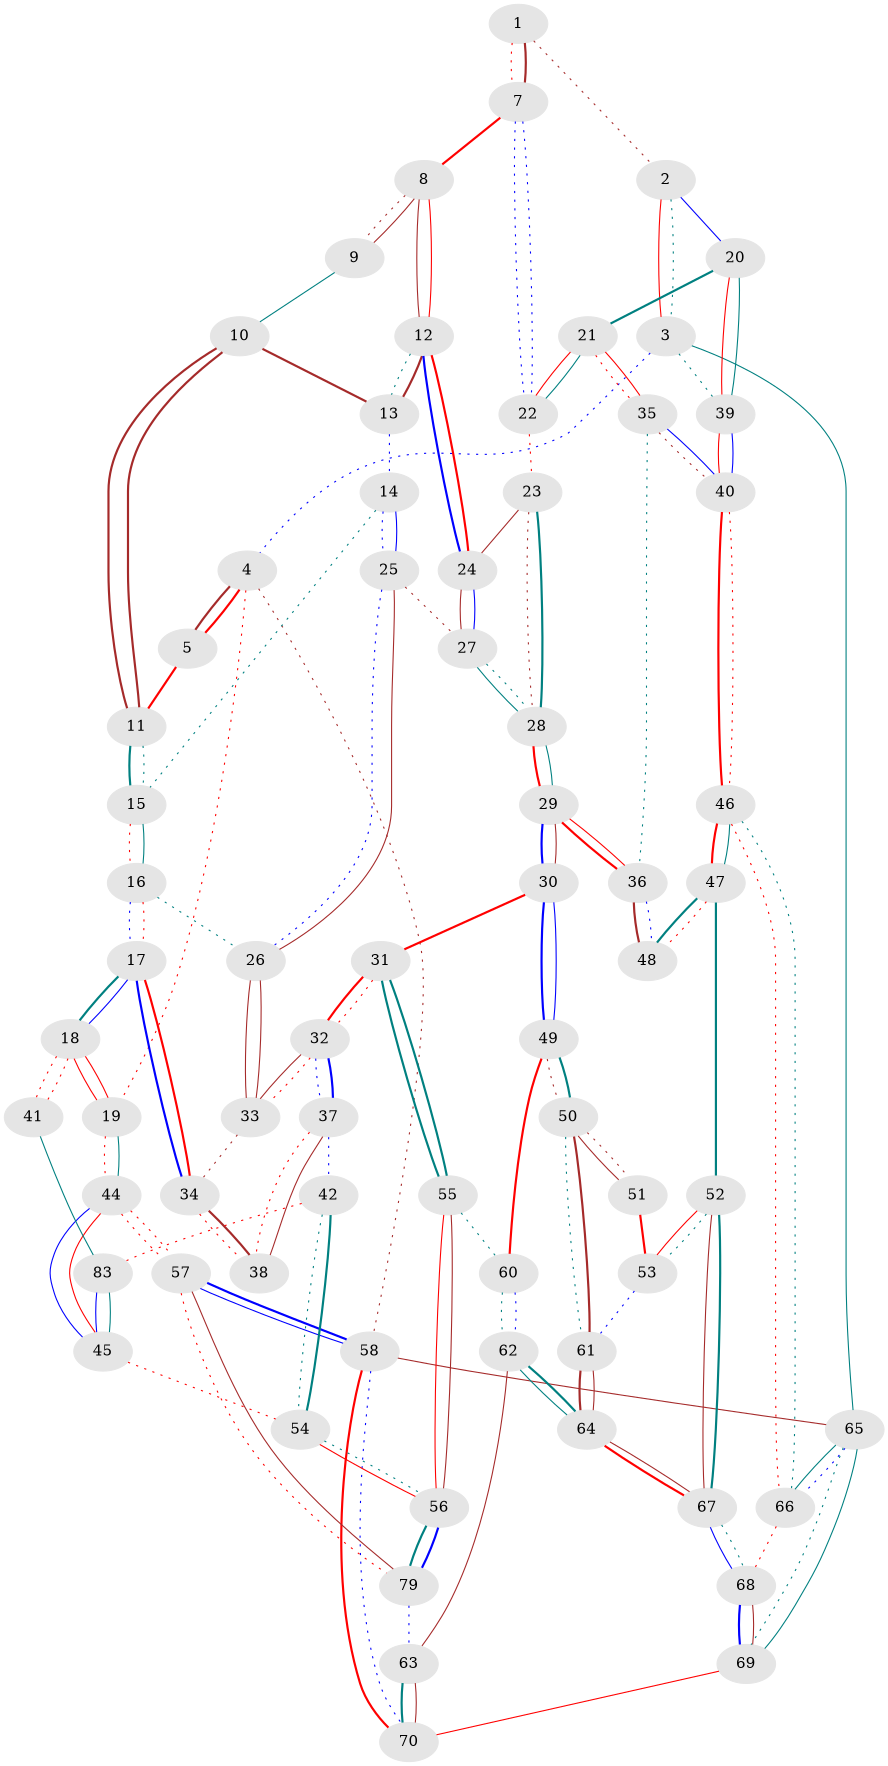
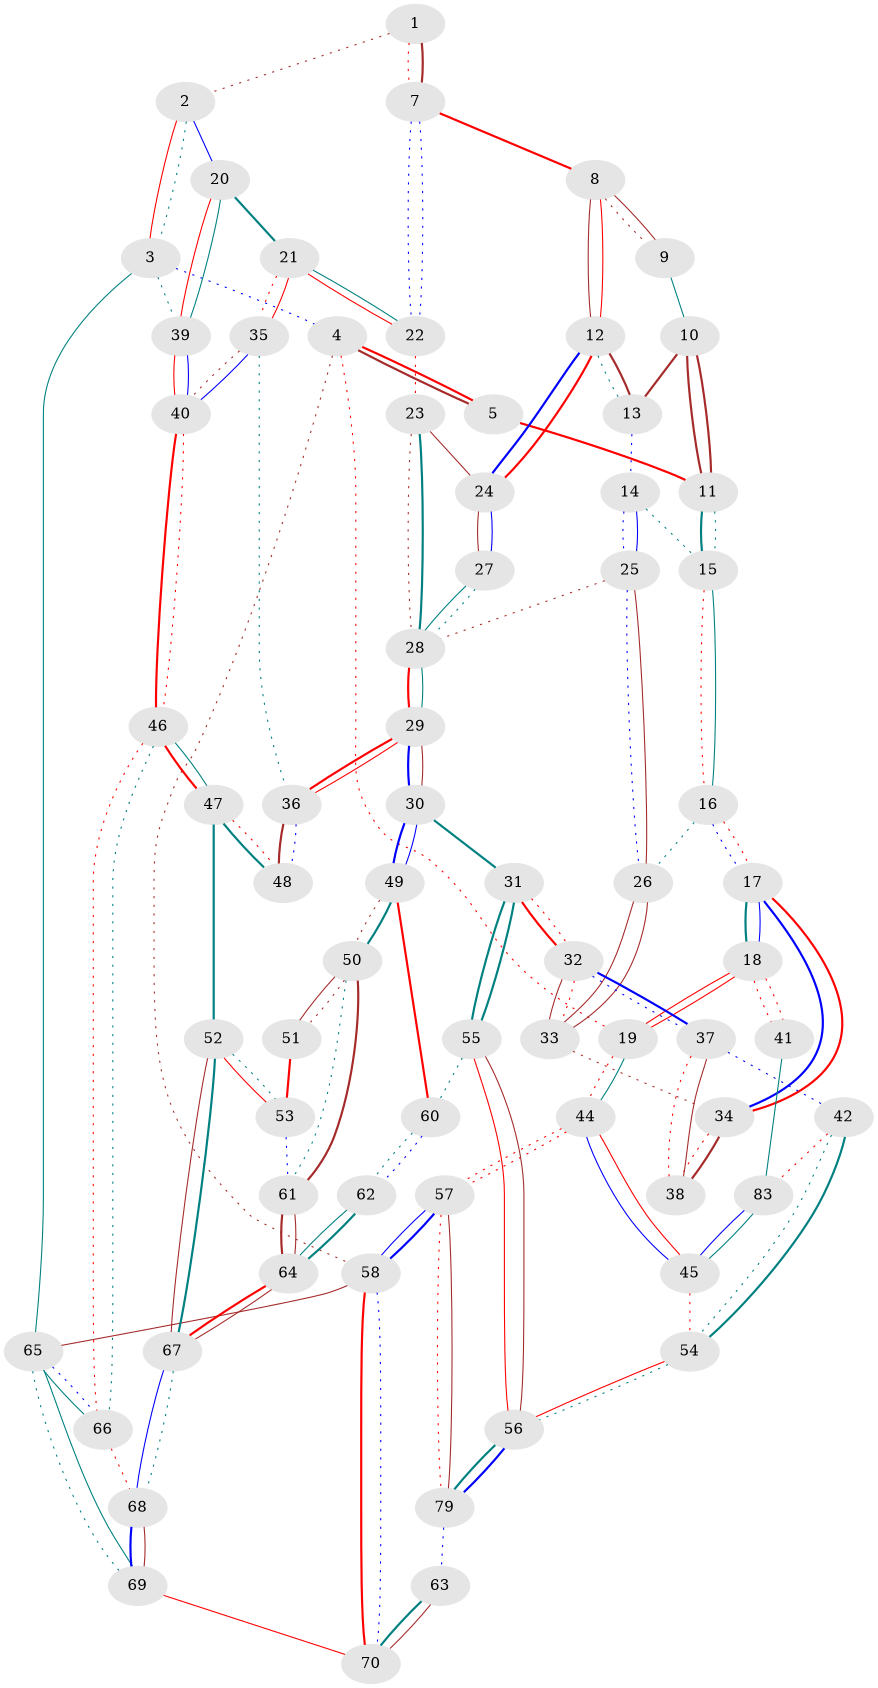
edge "25" -- "27": now "25" -- "28"
edge "30" -- "31": color red -> teal
edge "62" -- "63": removed
